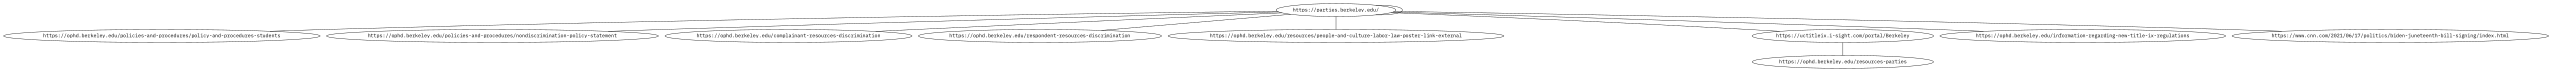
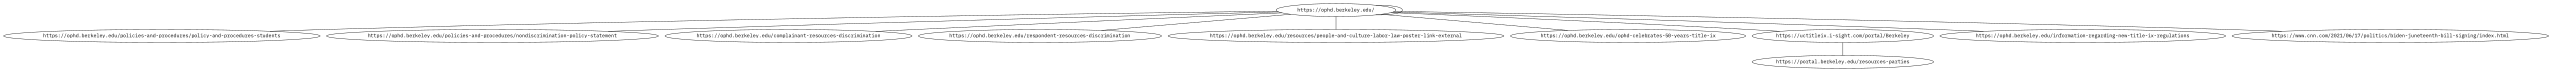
node "https://parties.berkeley.edu/": label "https://parties.berkeley.edu/" -> "https://ophd.berkeley.edu/"
node "https://ophd.berkeley.edu/ophd-celebrates-50-years-title-ix": added
node "https://ophd.berkeley.edu/resources-parties": label "https://ophd.berkeley.edu/resources-parties" -> "https://portal.berkeley.edu/resources-parties"
